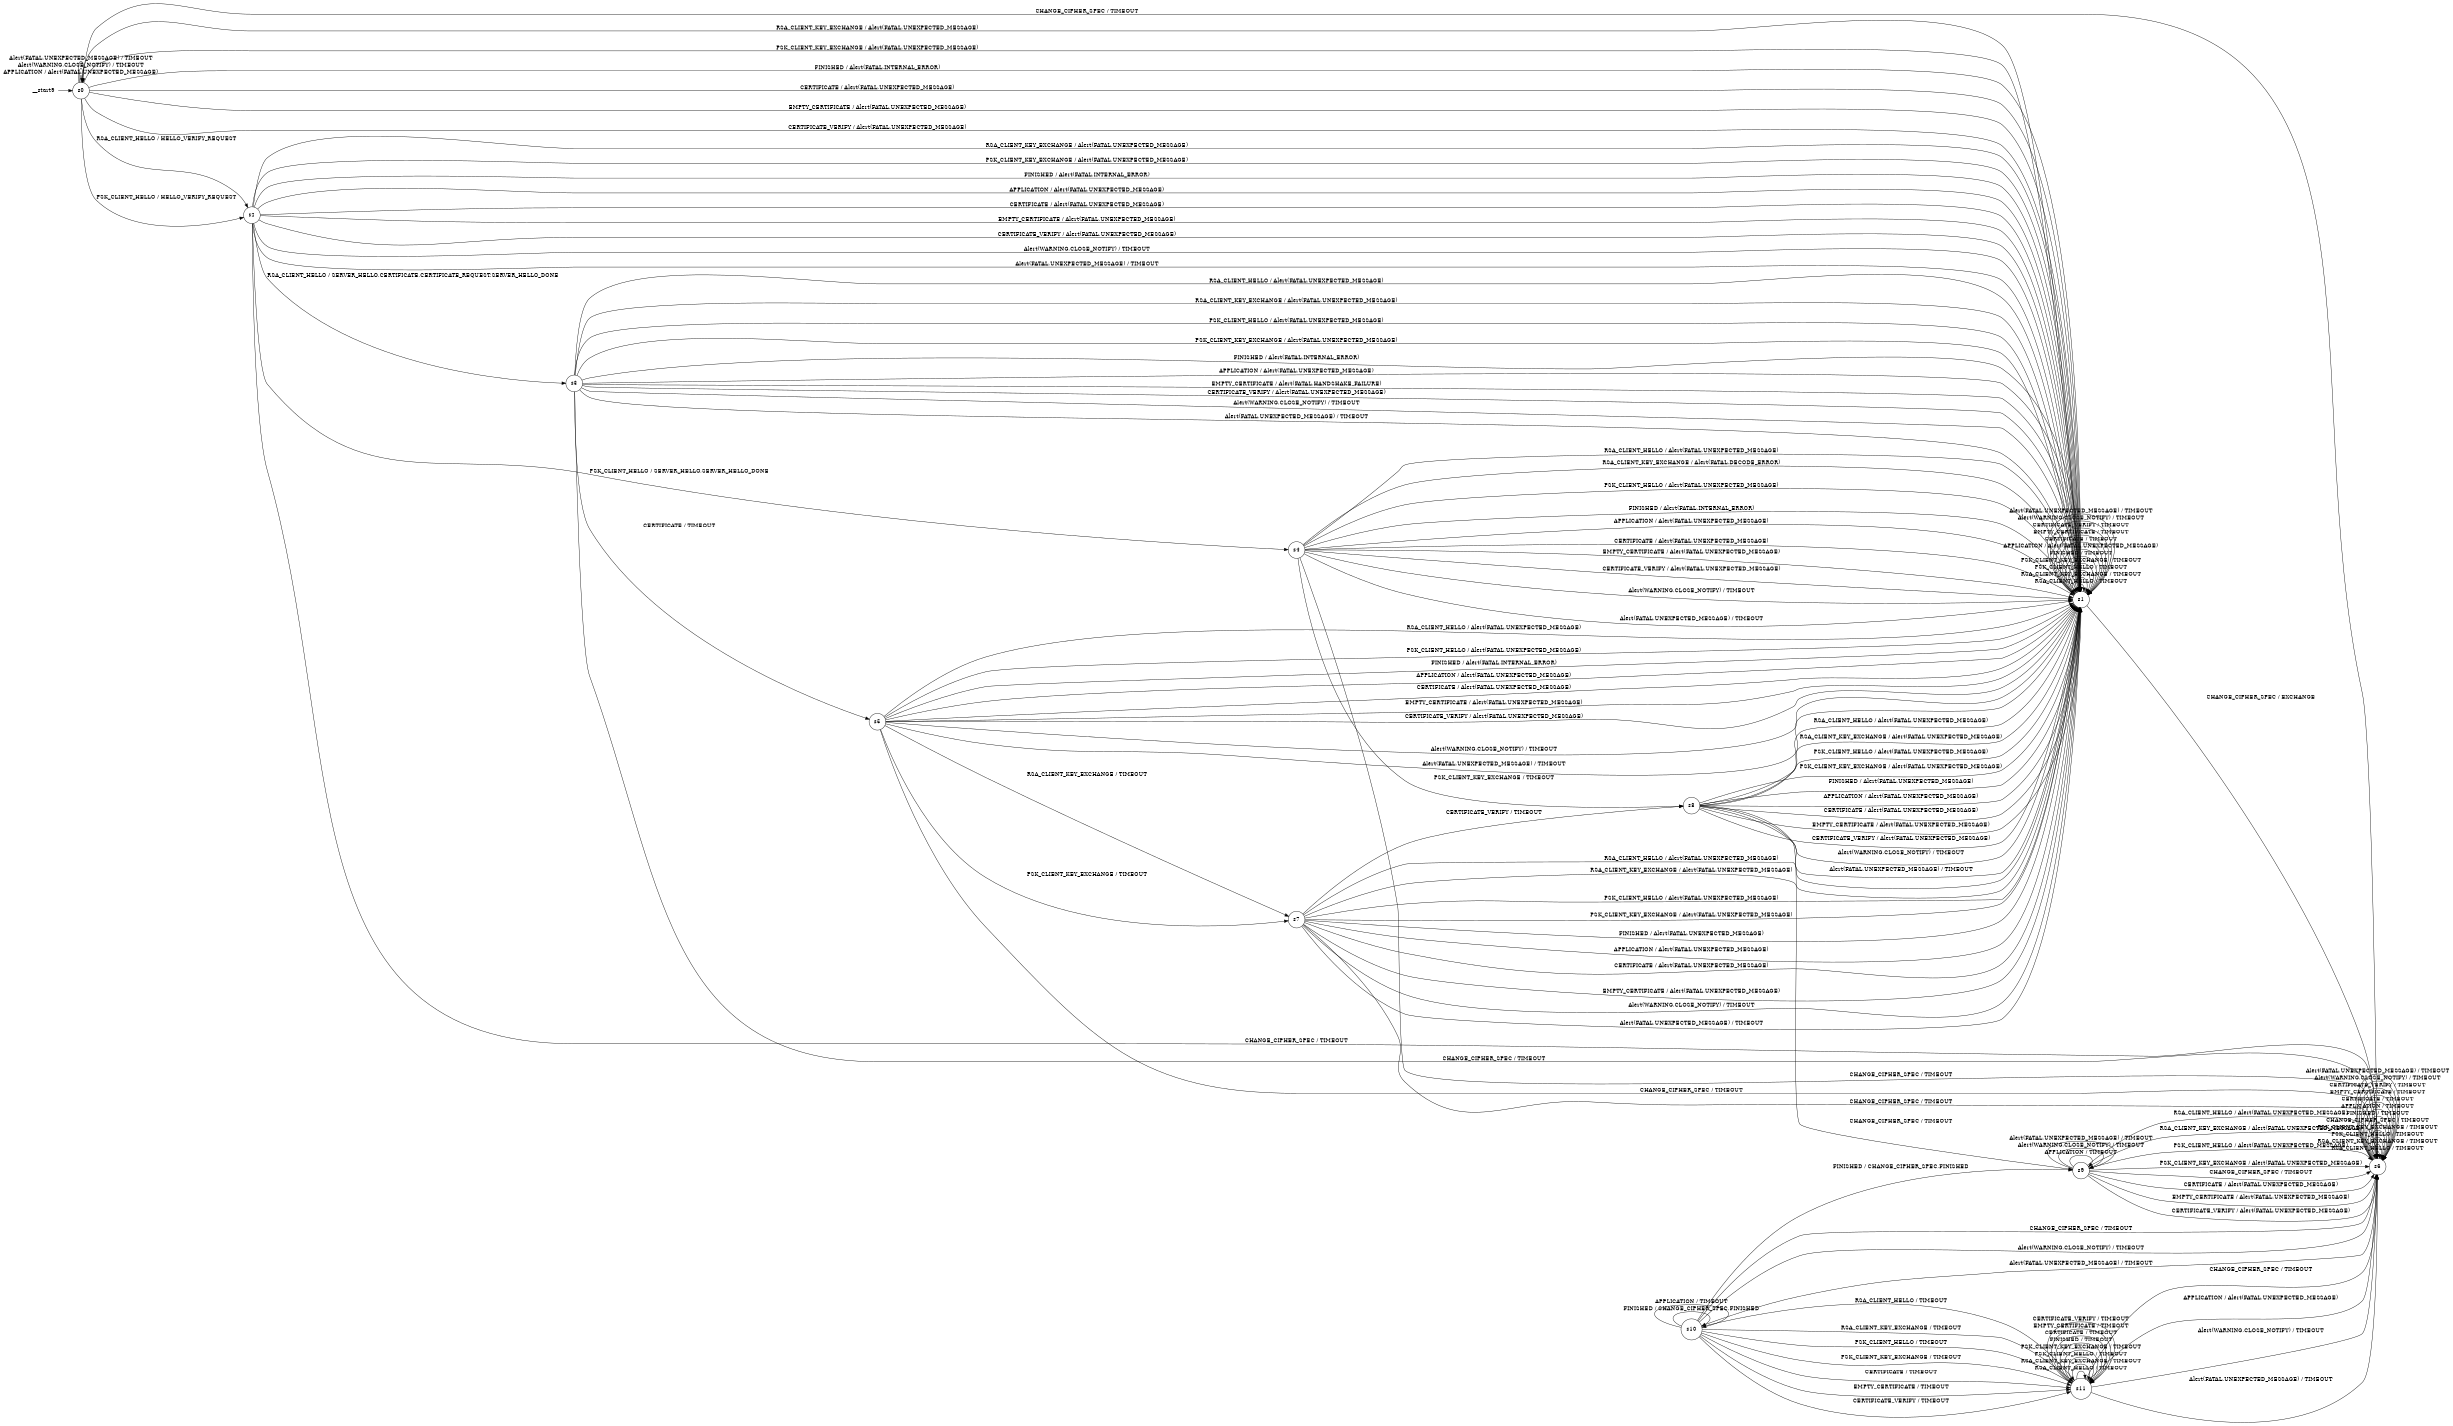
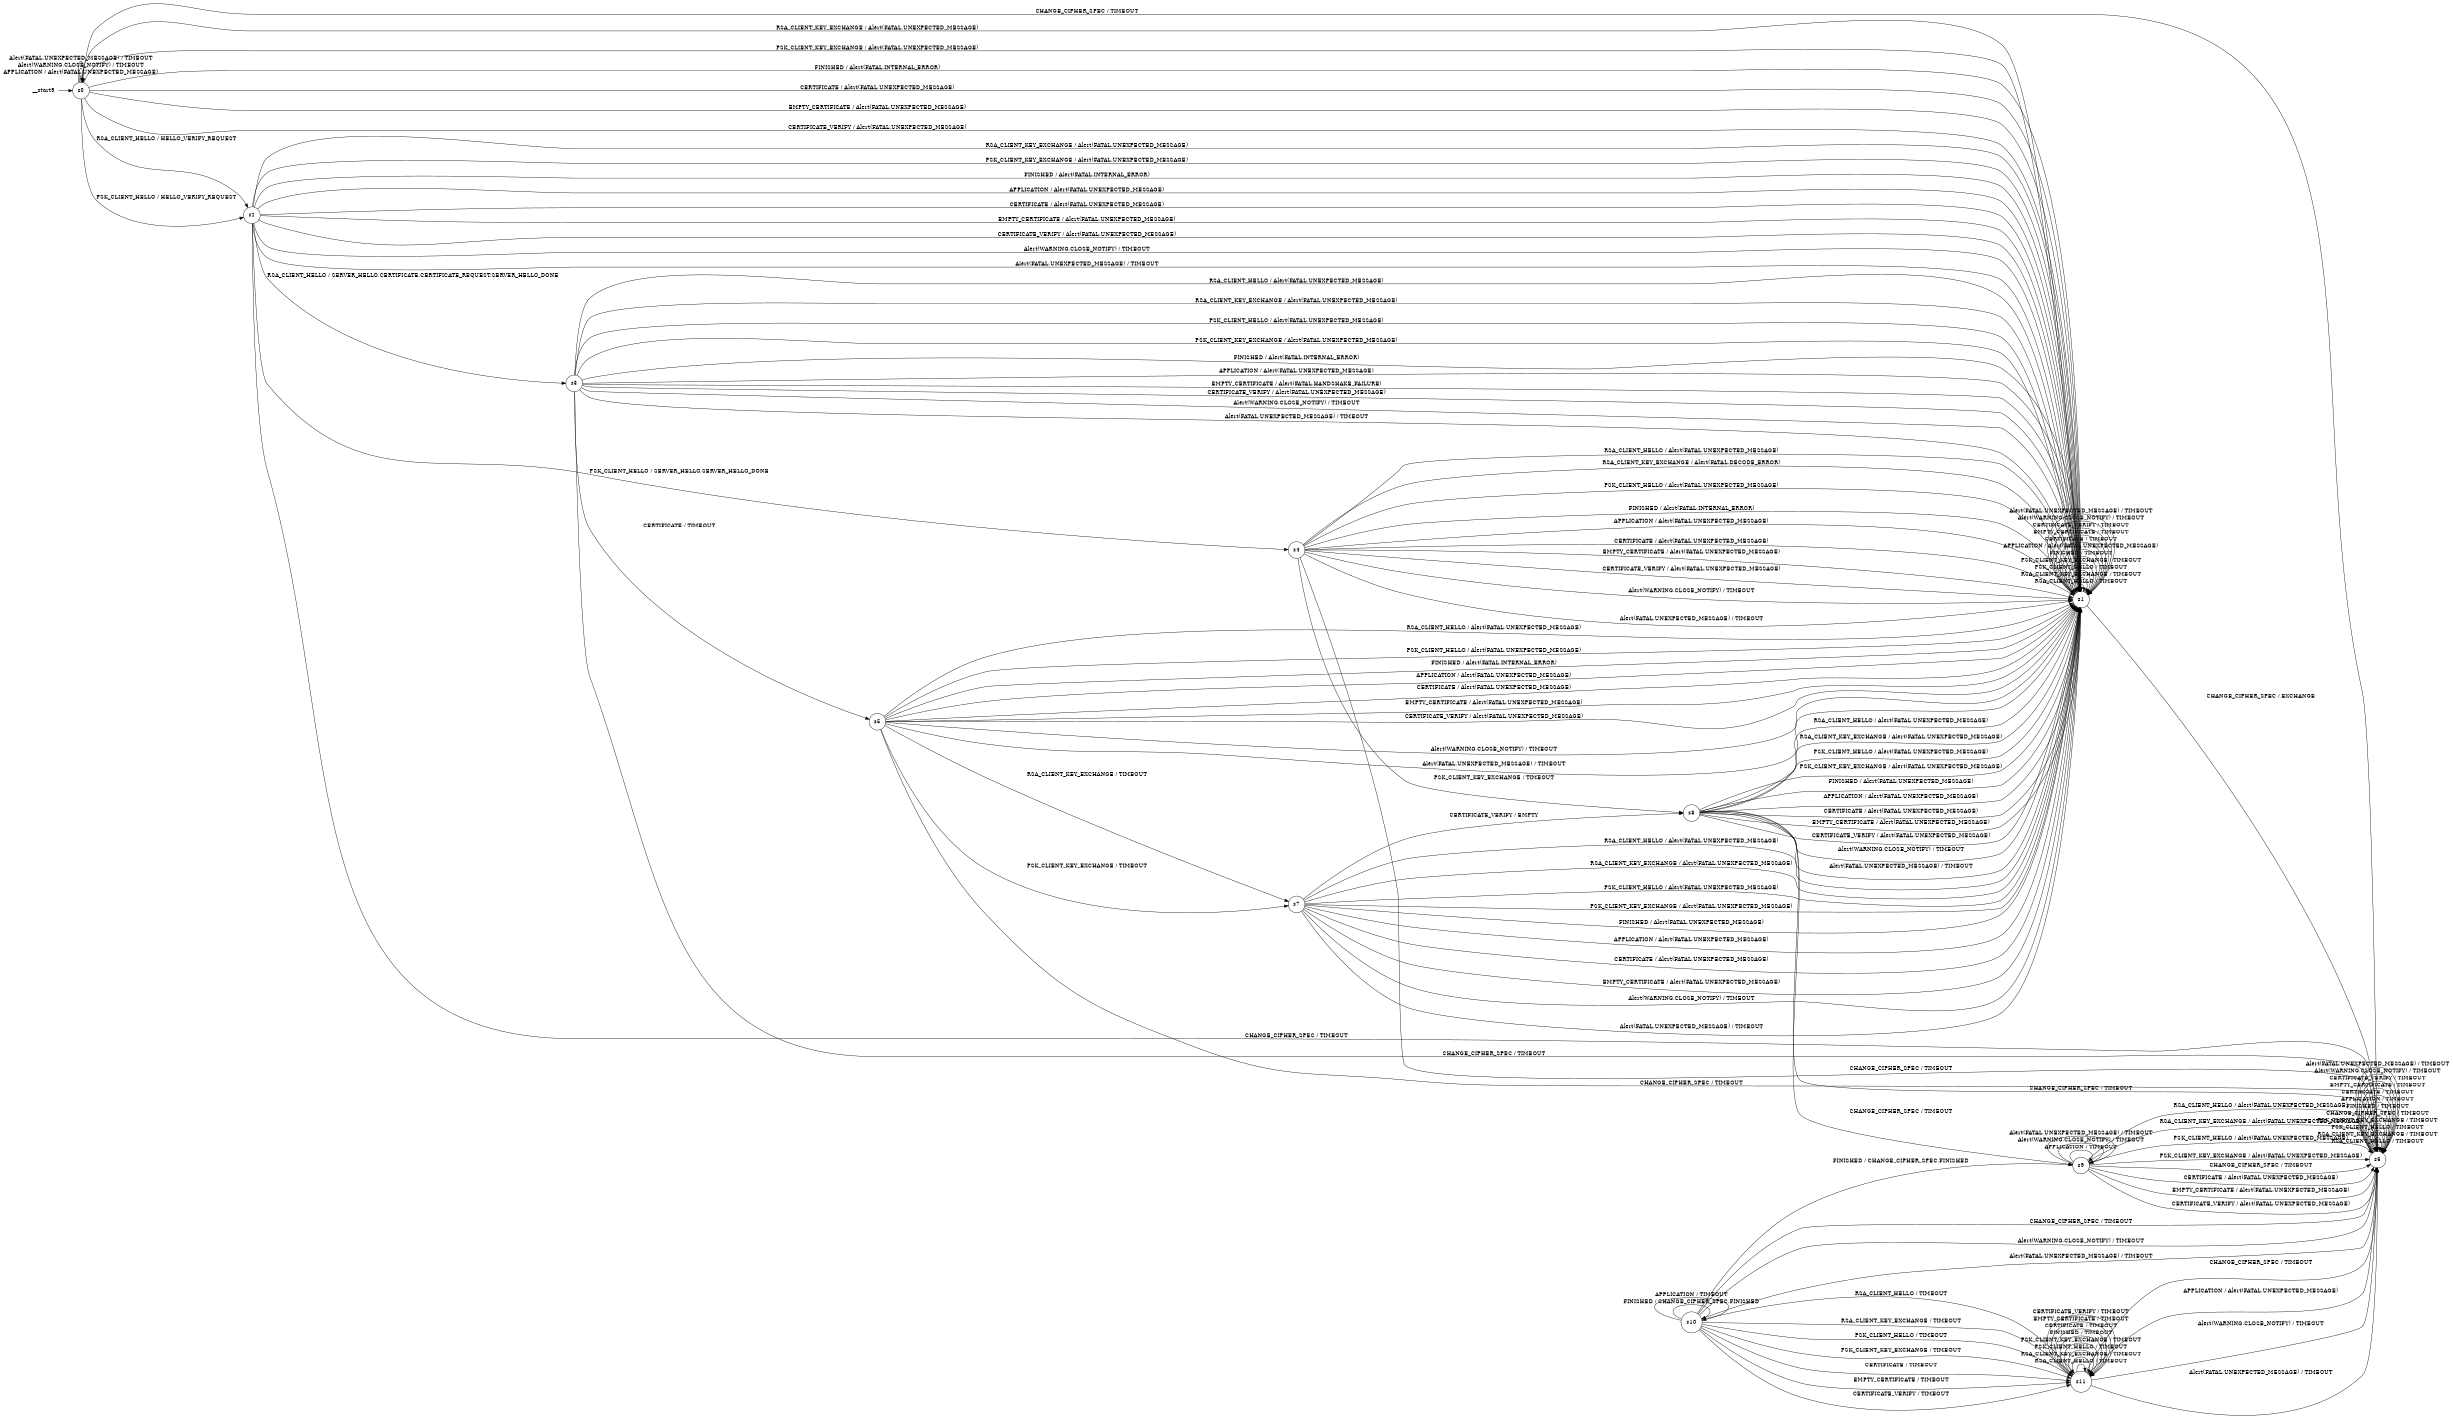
edge "s7" -> "s8": label "CERTIFICATE_VERIFY / TIMEOUT" -> "CERTIFICATE_VERIFY / EMPTY"
edge "s7" -> "s6": now "s8" -> "s6"
